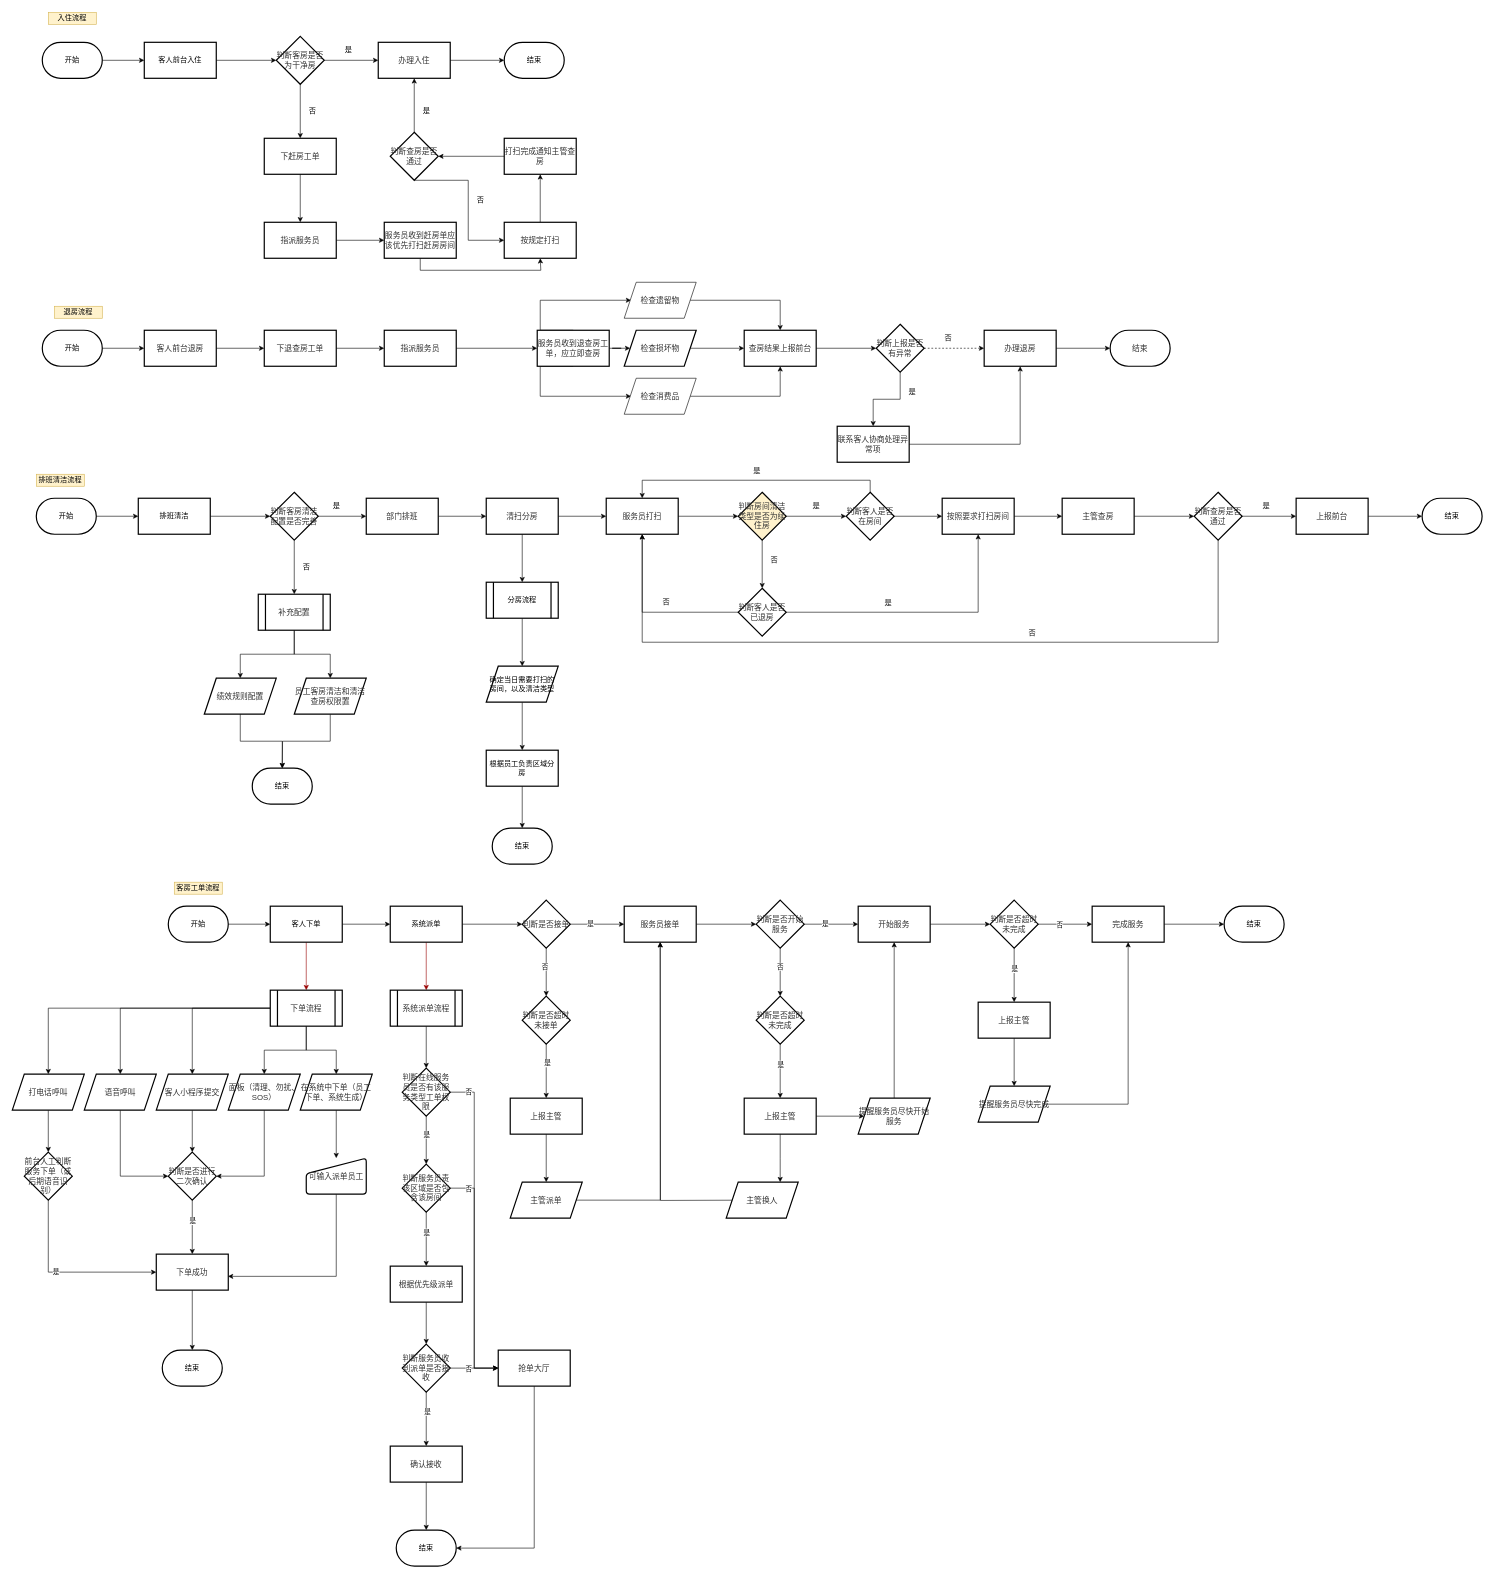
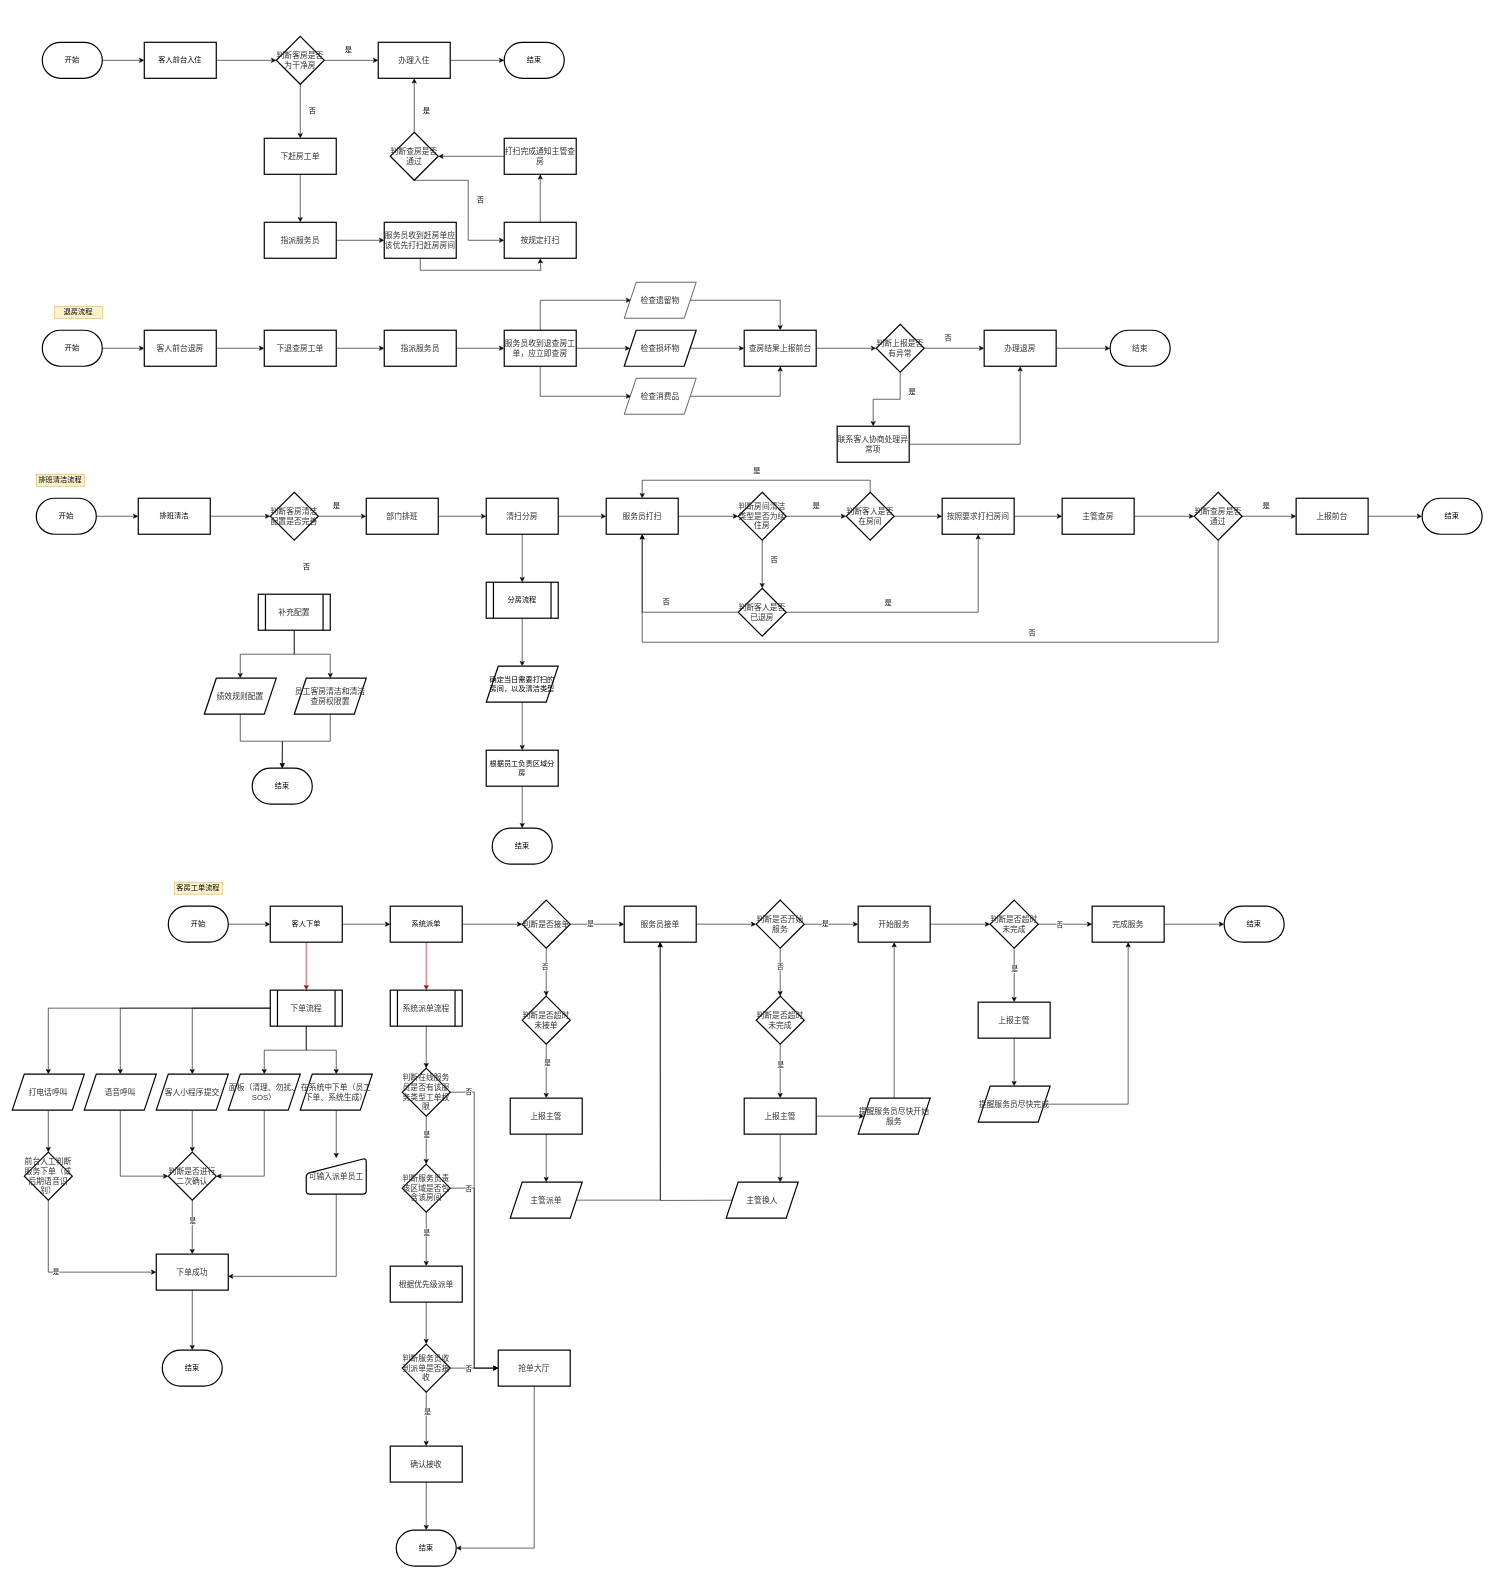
node "入住流程": removed
node "服务员收到退查房工单，应立即查房": moved (573, 348) -> (540, 348)
edge "判断上报是否有异常" -> "办理退房": style dashed -> solid
node "判断房间清洁类型是否为续住房": fillcolor #fff2cc -> #ffffff
edge "判断客房清洁配置是否完善" -> "补充配置": removed
